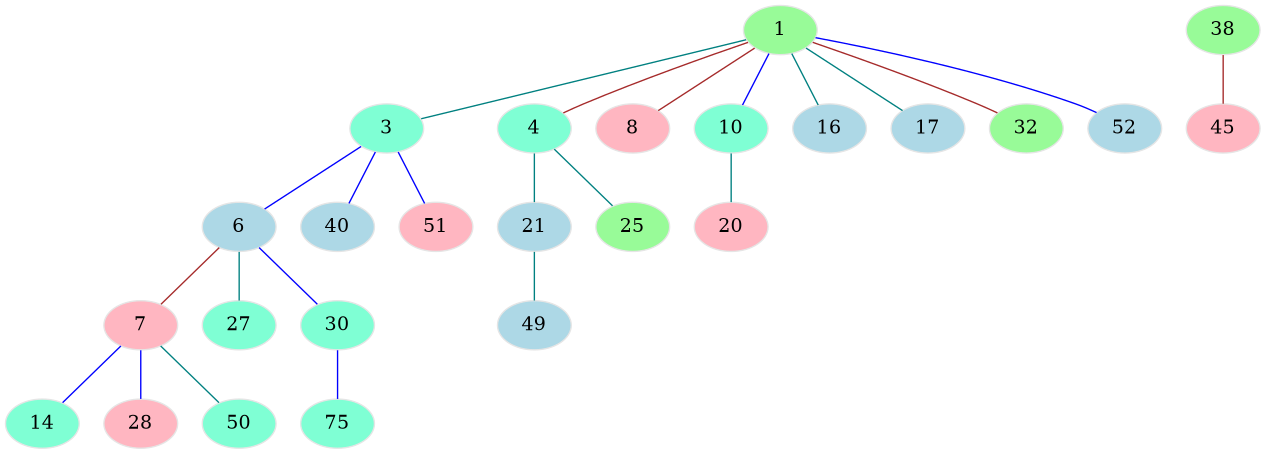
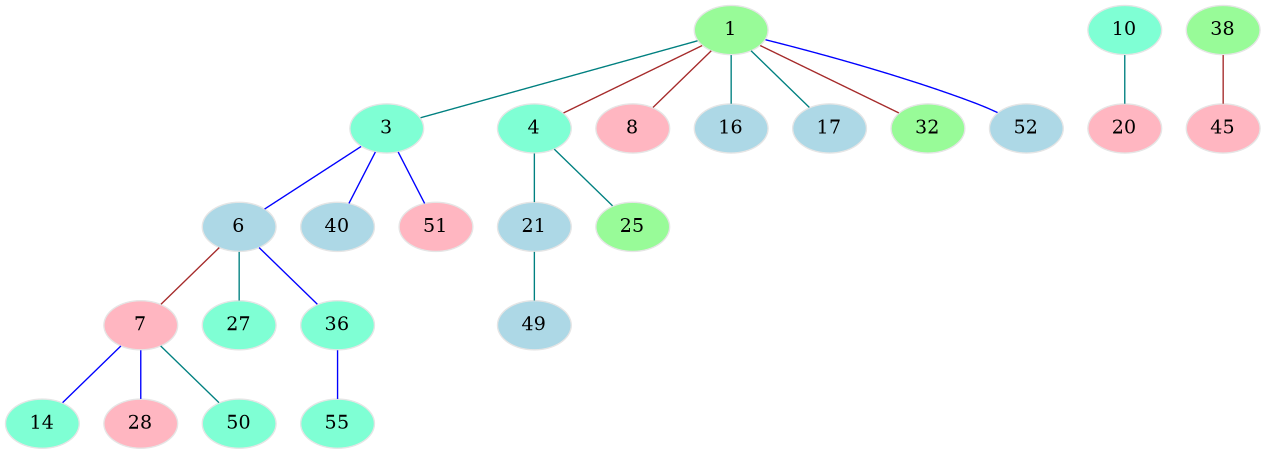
edge "1" -- "10": removed
node "30": label "30" -> "36"
node "75": label "75" -> "55"
